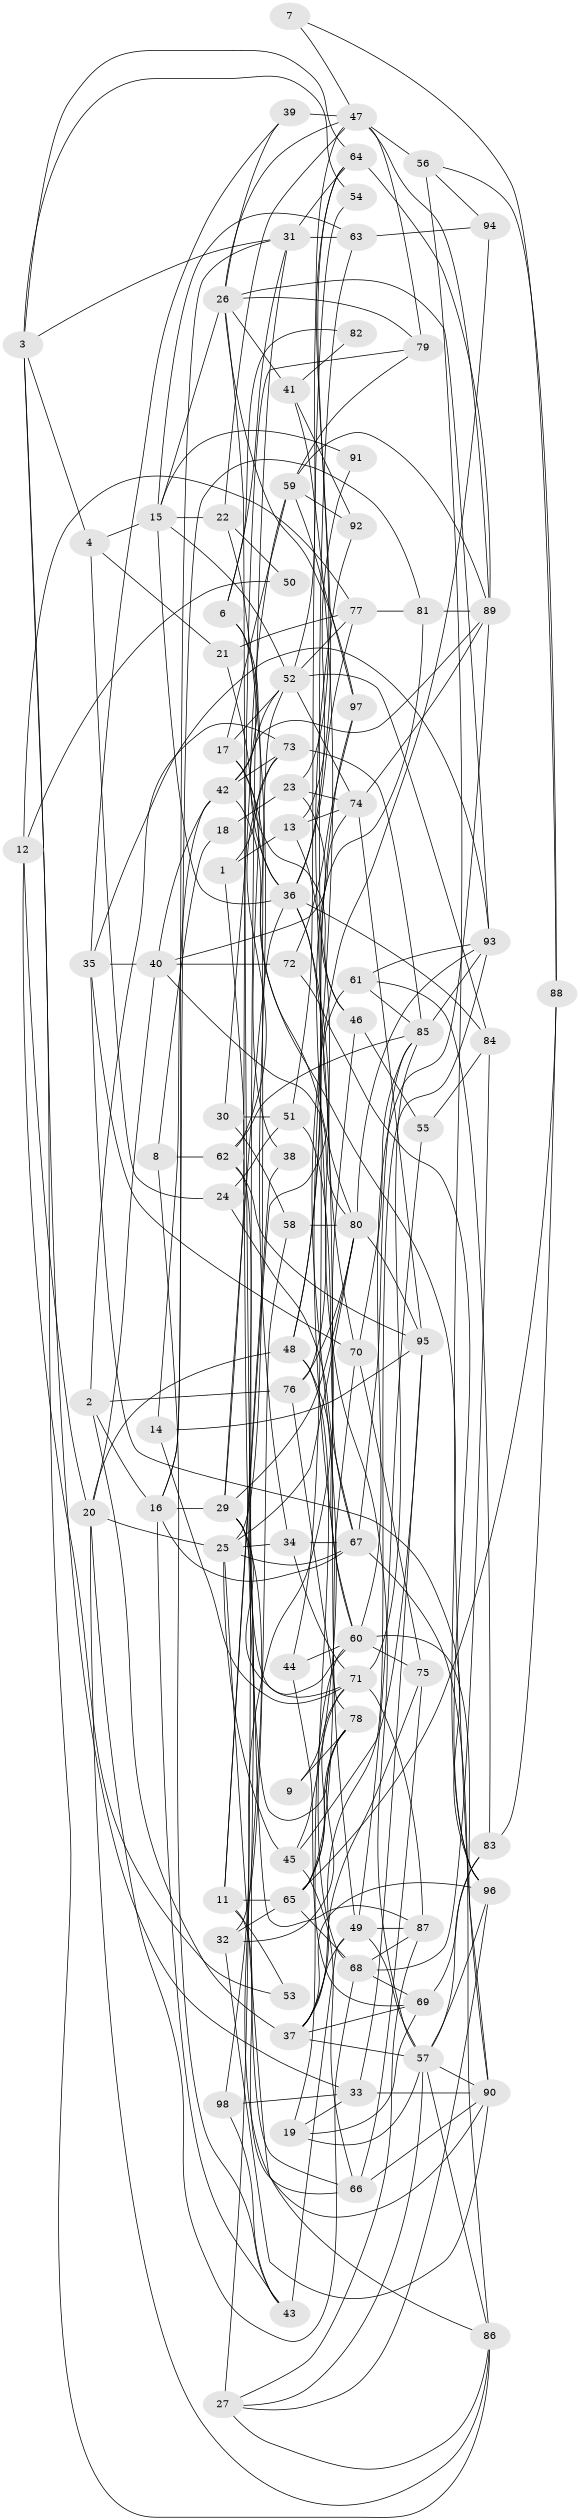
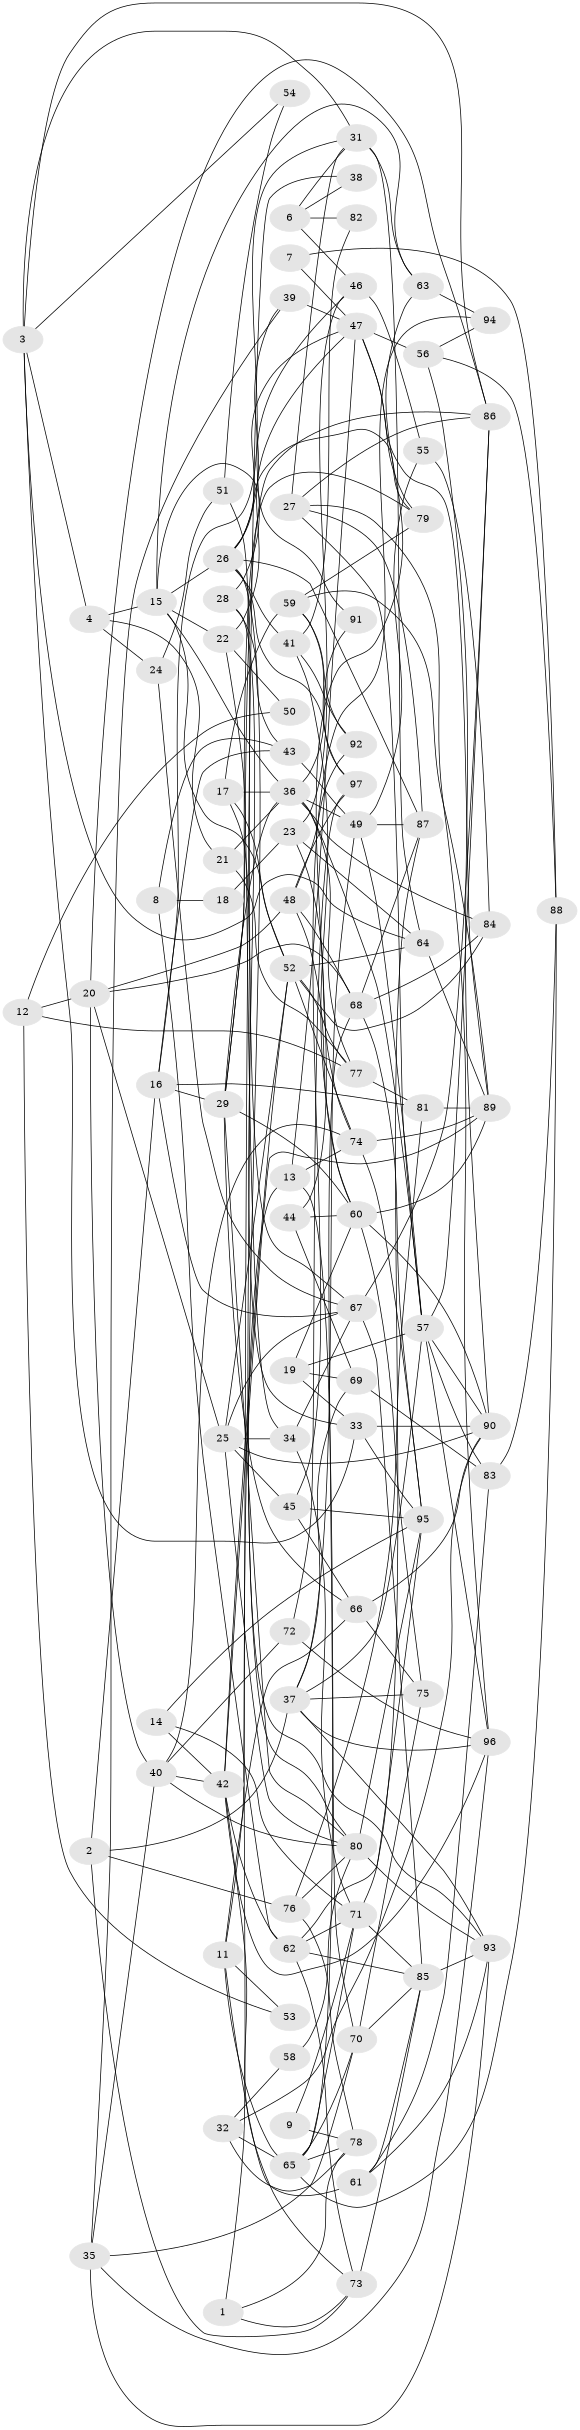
node "30": removed
edge "42" -- "62": added
edge "68" -- "69": now "68" -- "95"
node "98": label "98" -> "28"
